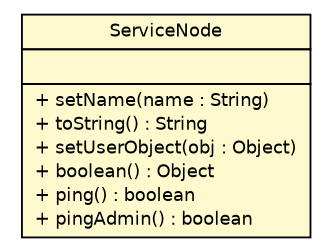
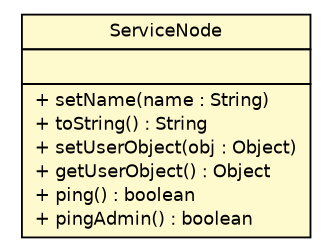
node "ServiceNode": text "+ boolean() : Object" -> "+ getUserObject() : Object"
